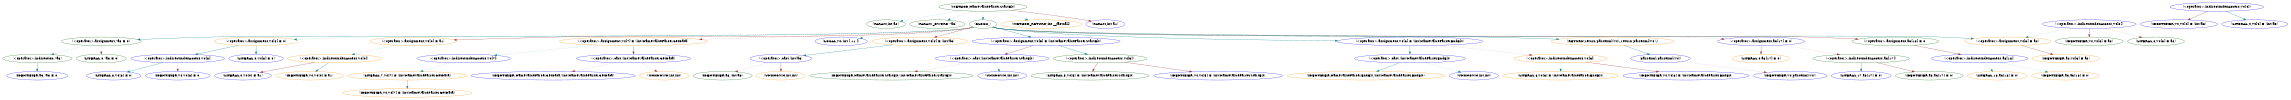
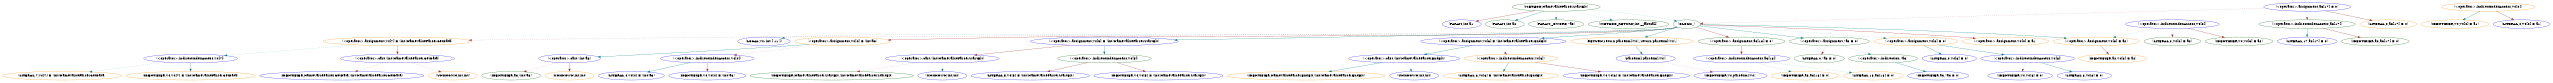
edge "(METHOD,NameValueParserStartElt)" -> "(PARAM,int a2)": style dotted -> solid
node "(METHOD_RETURN,int __fastcall)": color darkorange -> darkgreen
edge "(BLOCK,,)" -> "(<operator>.assignment,a3[17] = 0)": reversed
edge "(<operator>.assignment,v4[0] = a1)" -> "(<operator>.indirectIndexAccess,v4[0])": removed
edge "(<operator>.assignment,v4[4] = (int)a3)" -> "(<operator>.indirectIndexAccess,v4[4])": added
edge "(<operator>.indirectIndexAccess,v4[6])" -> "(LITERAL,6,v4[6] = (int)NameValueParserEndElt)": style dotted -> solid
node "(LITERAL,5,v4[5] = (int)NameValueParserStartElt)": color darkgreen -> blue
edge "(LITERAL,7,v4[7] = (int)NameValueParserGetData)" -> "(IDENTIFIER,v4,v4[7] = (int)NameValueParserGetData)": now "(<operator>.indirectIndexAccess,v4[7])" -> "(IDENTIFIER,v4,v4[7] = (int)NameValueParserGetData)"
